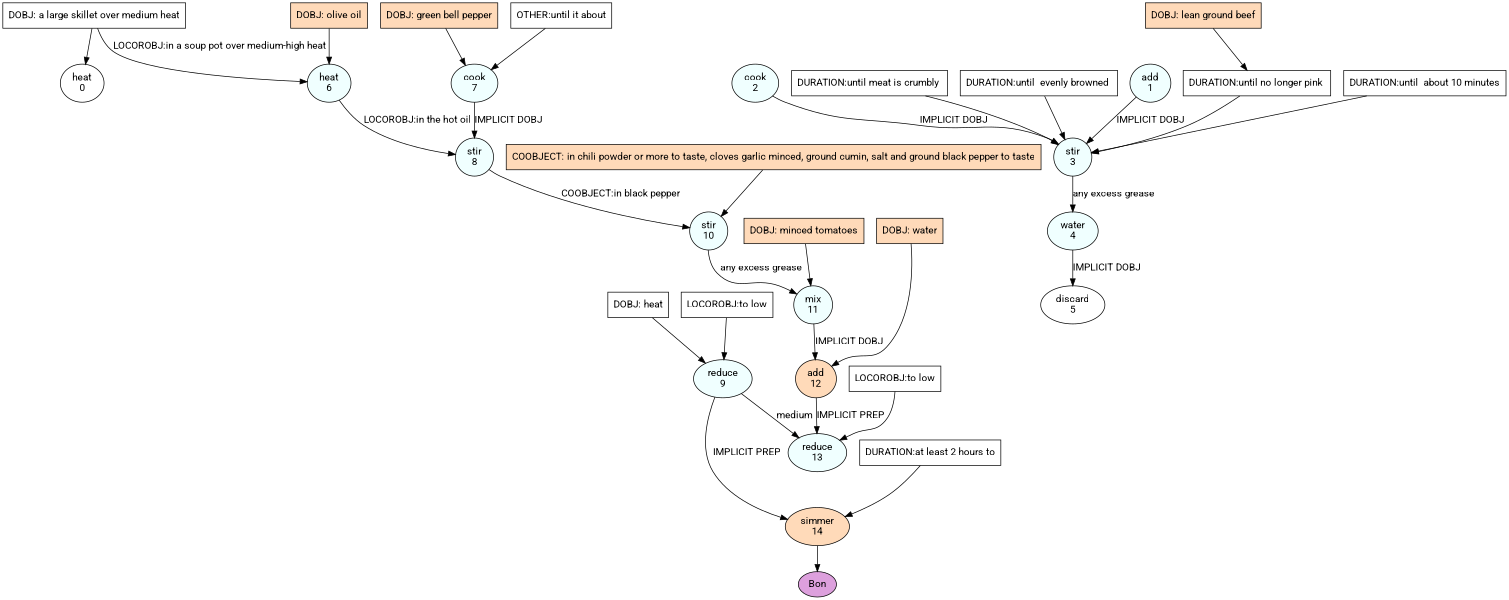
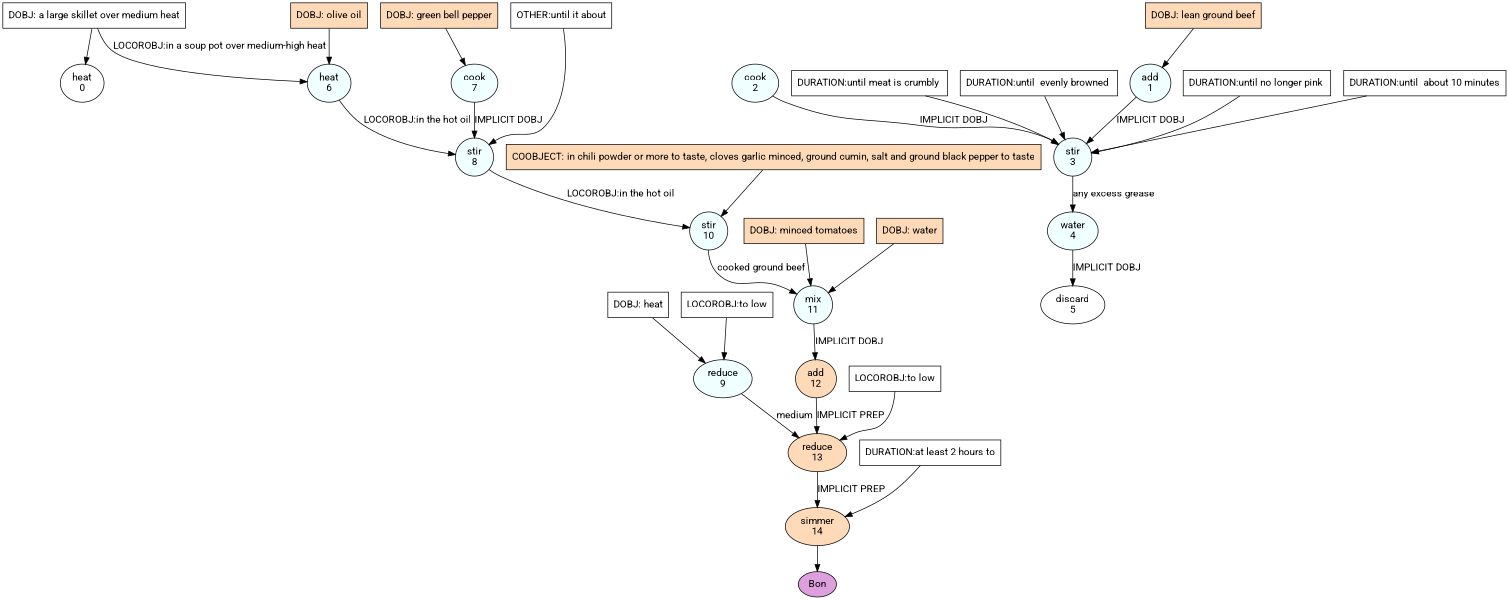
edge "OTHER:until it about" -> "cook 7": now "OTHER:until it about" -> "stir 8"
edge "DOBJ: lean ground beef" -> "DURATION:until no longer pink": now "DOBJ: lean ground beef" -> "add 1"
edge "stir 8" -> "stir 10": label "COOBJECT:in black pepper" -> "LOCOROBJ:in the hot oil"
edge "stir 10" -> "mix 11": label "any excess grease" -> "cooked ground beef"
edge "DOBJ: water" -> "add 12": now "DOBJ: water" -> "mix 11"
node "reduce 13": fillcolor azure -> peachpuff
edge "reduce 9" -> "simmer 14": now "reduce 13" -> "simmer 14"
